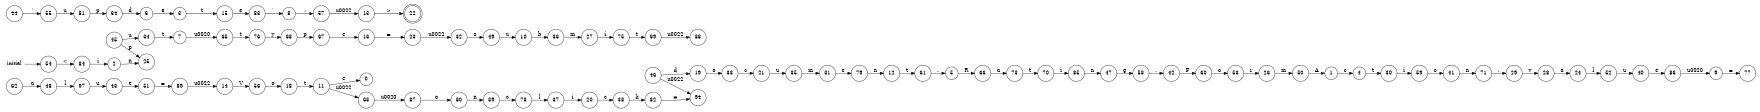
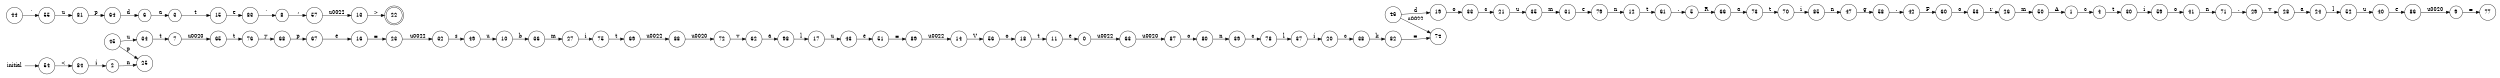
node "72": added
node "48": label "48" -> "98"
node "97": label "97" -> "17"
edge "11" -> "63": now "0" -> "63"
node "94": label "94" -> "74"
